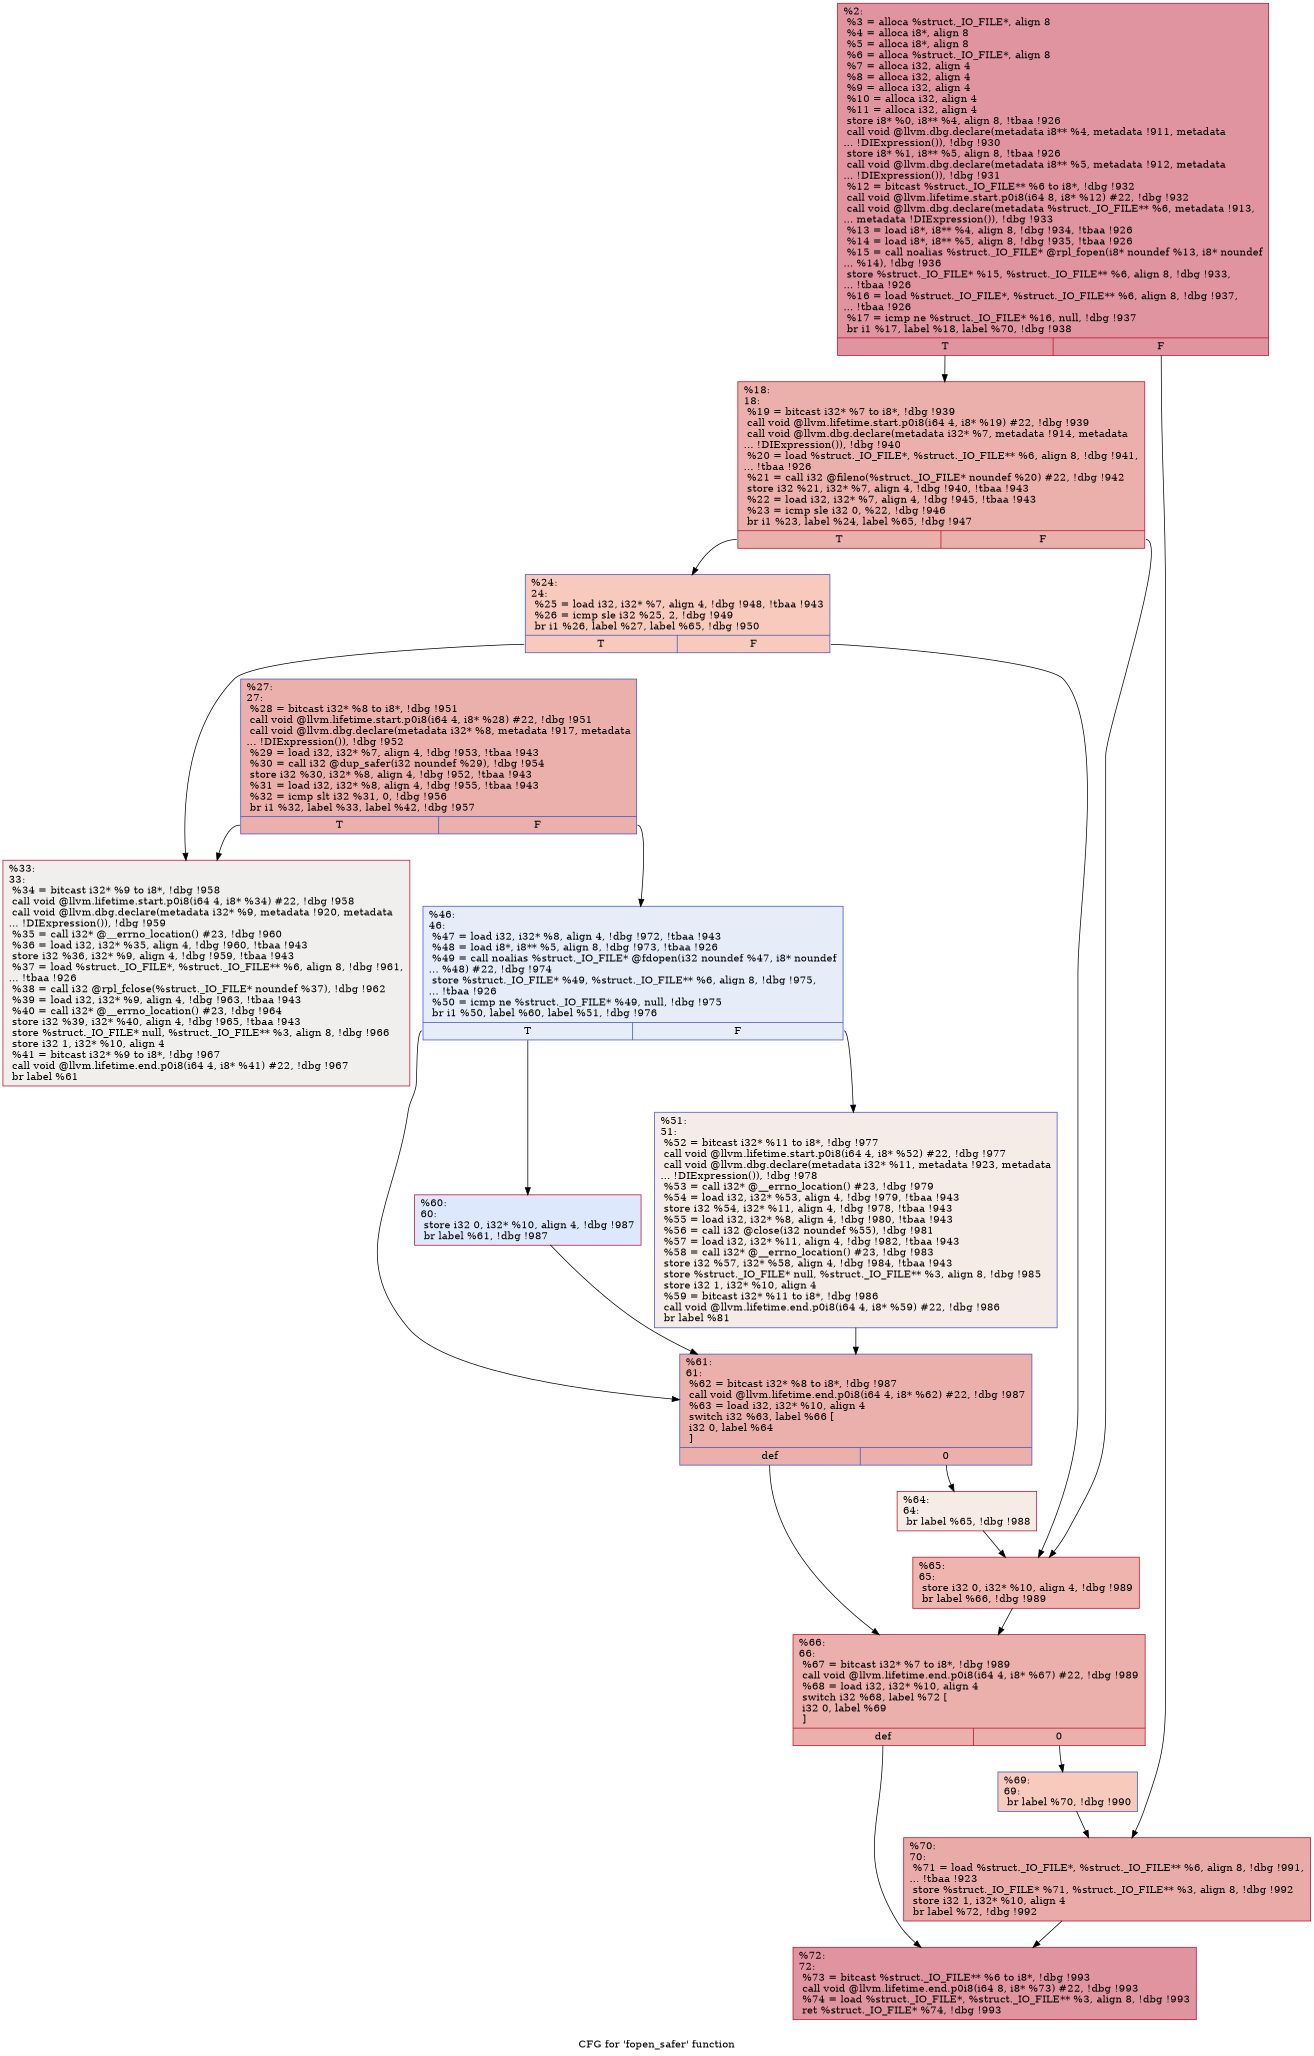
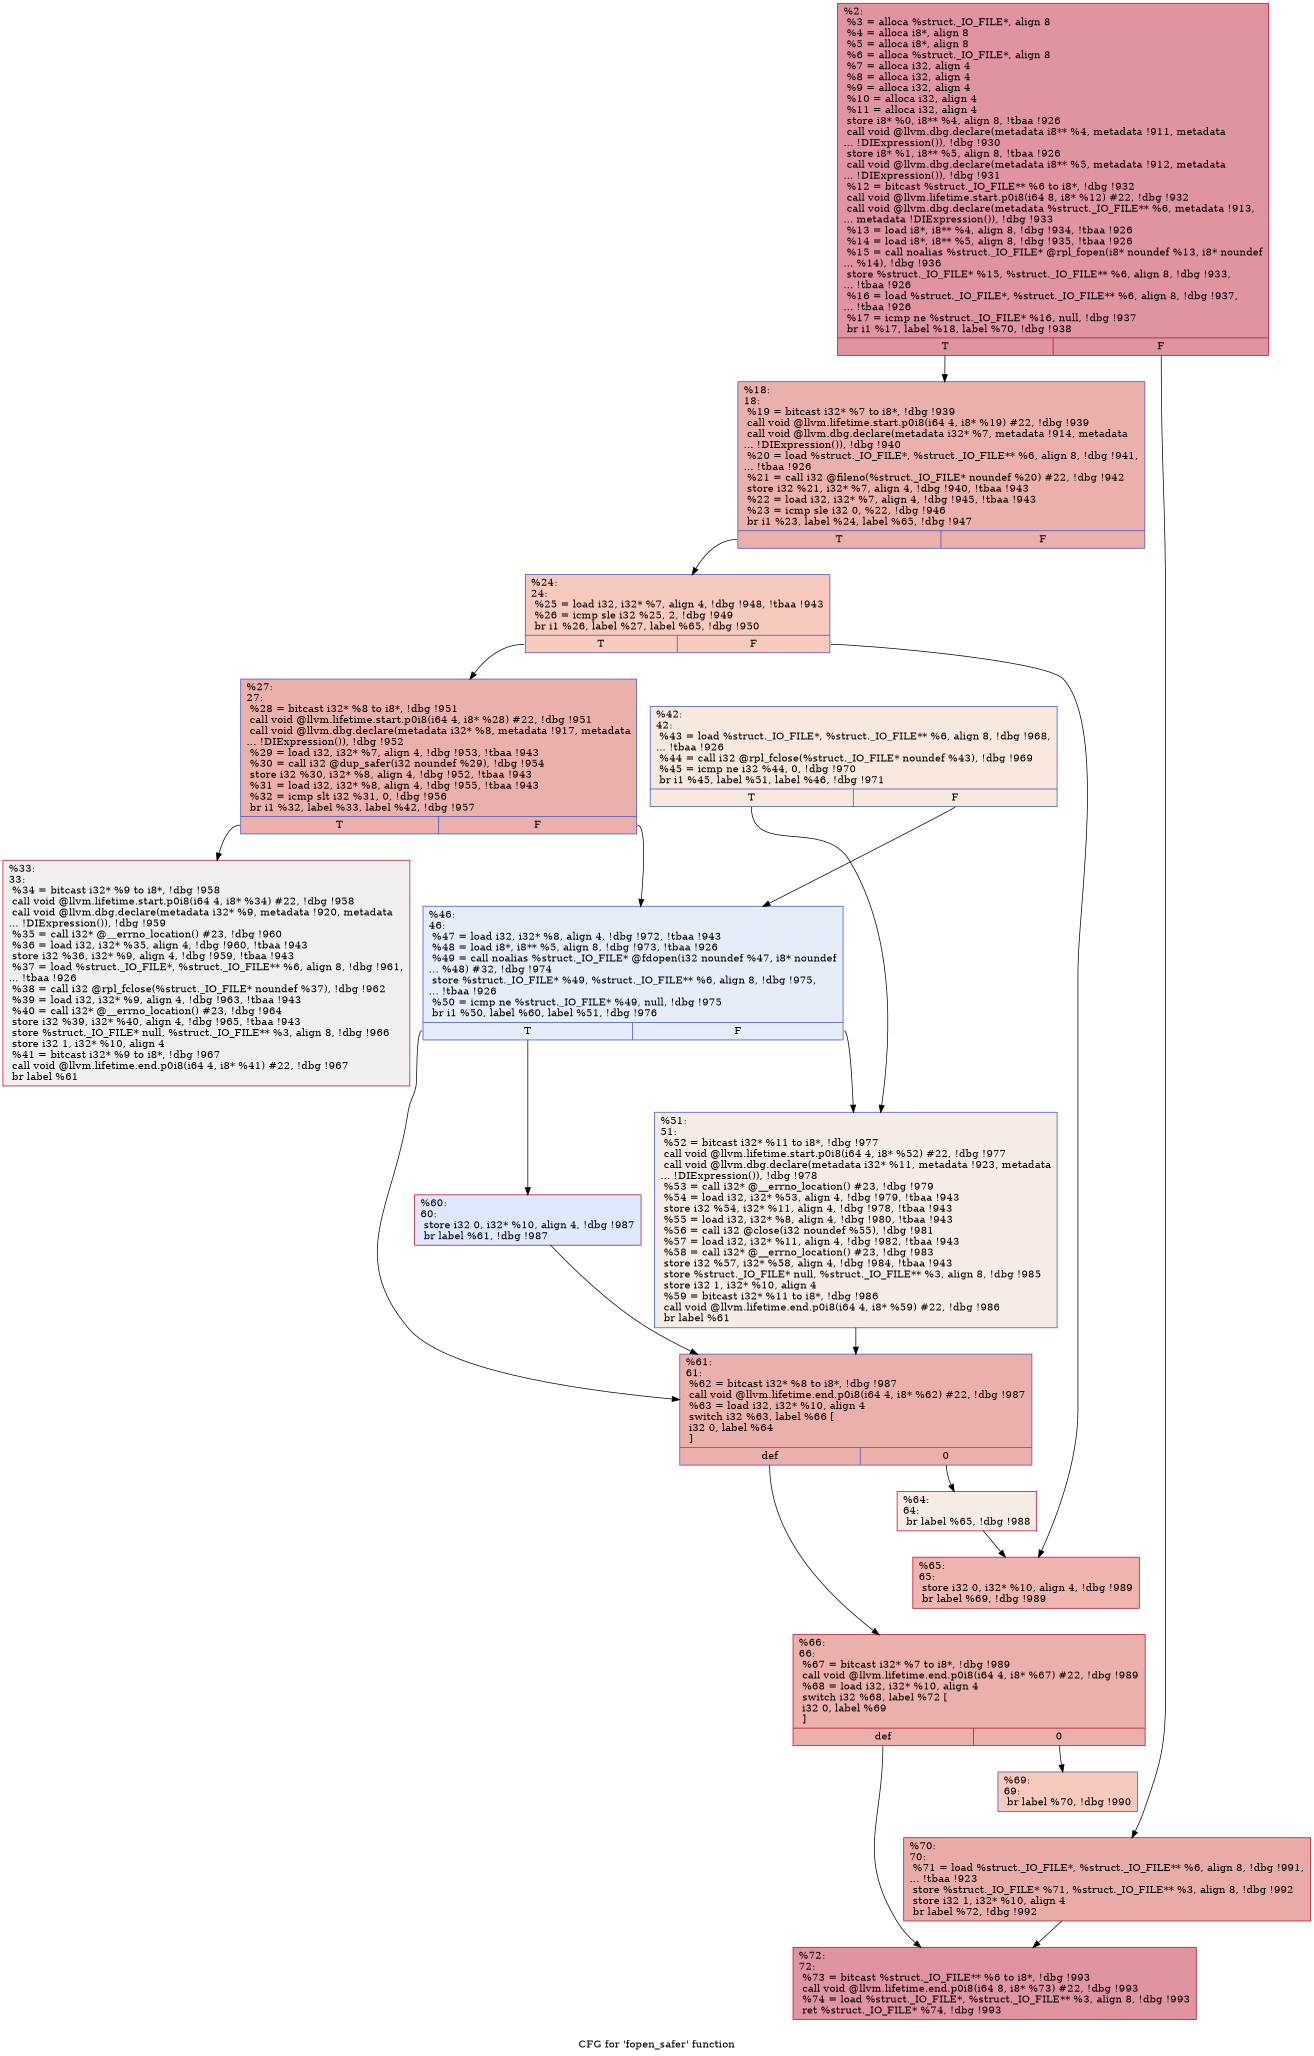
node "%18:": color #b70d28ff -> #3d50c3ff
edge "%24:" -> "%33:": now "%24:" -> "%27:"
node "%42:": added
node "%46:": text "... %48) #22, !dbg !974" -> "... %48) #32, !dbg !974"
edge "%18:" -> "%65:": removed
node "%51:": text "br label %81" -> "br label %61"
node "%65:": text "br label %66, !dbg !989" -> "br label %69, !dbg !989"
edge "%65:" -> "%66:": removed
edge "%69:" -> "%70:": removed
